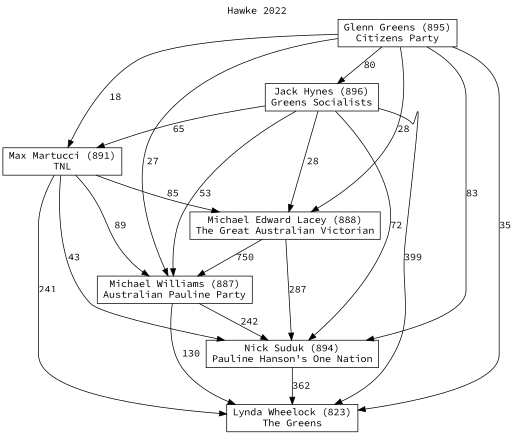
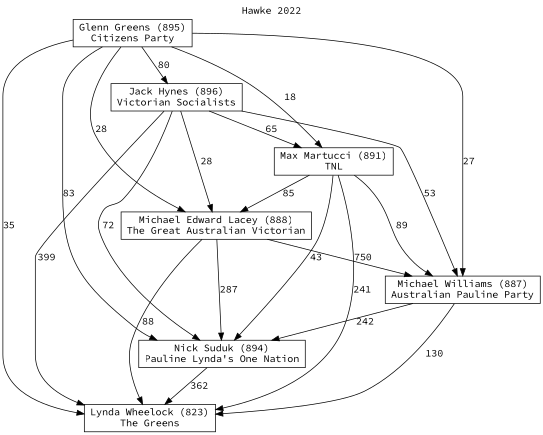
node "Jack Hynes (896) Greens Socialists": label "Jack Hynes (896) Greens Socialists" -> "Jack Hynes (896) Victorian Socialists"
edge "Michael Edward Lacey (888) The Great Australian Victorian" -> "Lynda Wheelock (823) The Greens": added, label "88"
node "Nick Suduk (894) Pauline Hanson's One Nation": label "Nick Suduk (894) Pauline Hanson's One Nation" -> "Nick Suduk (894) Pauline Lynda's One Nation"
